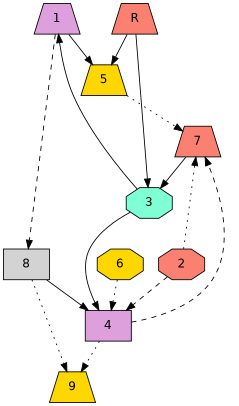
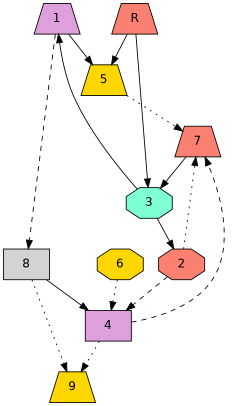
edge "3" -> "4": now "3" -> "2"
